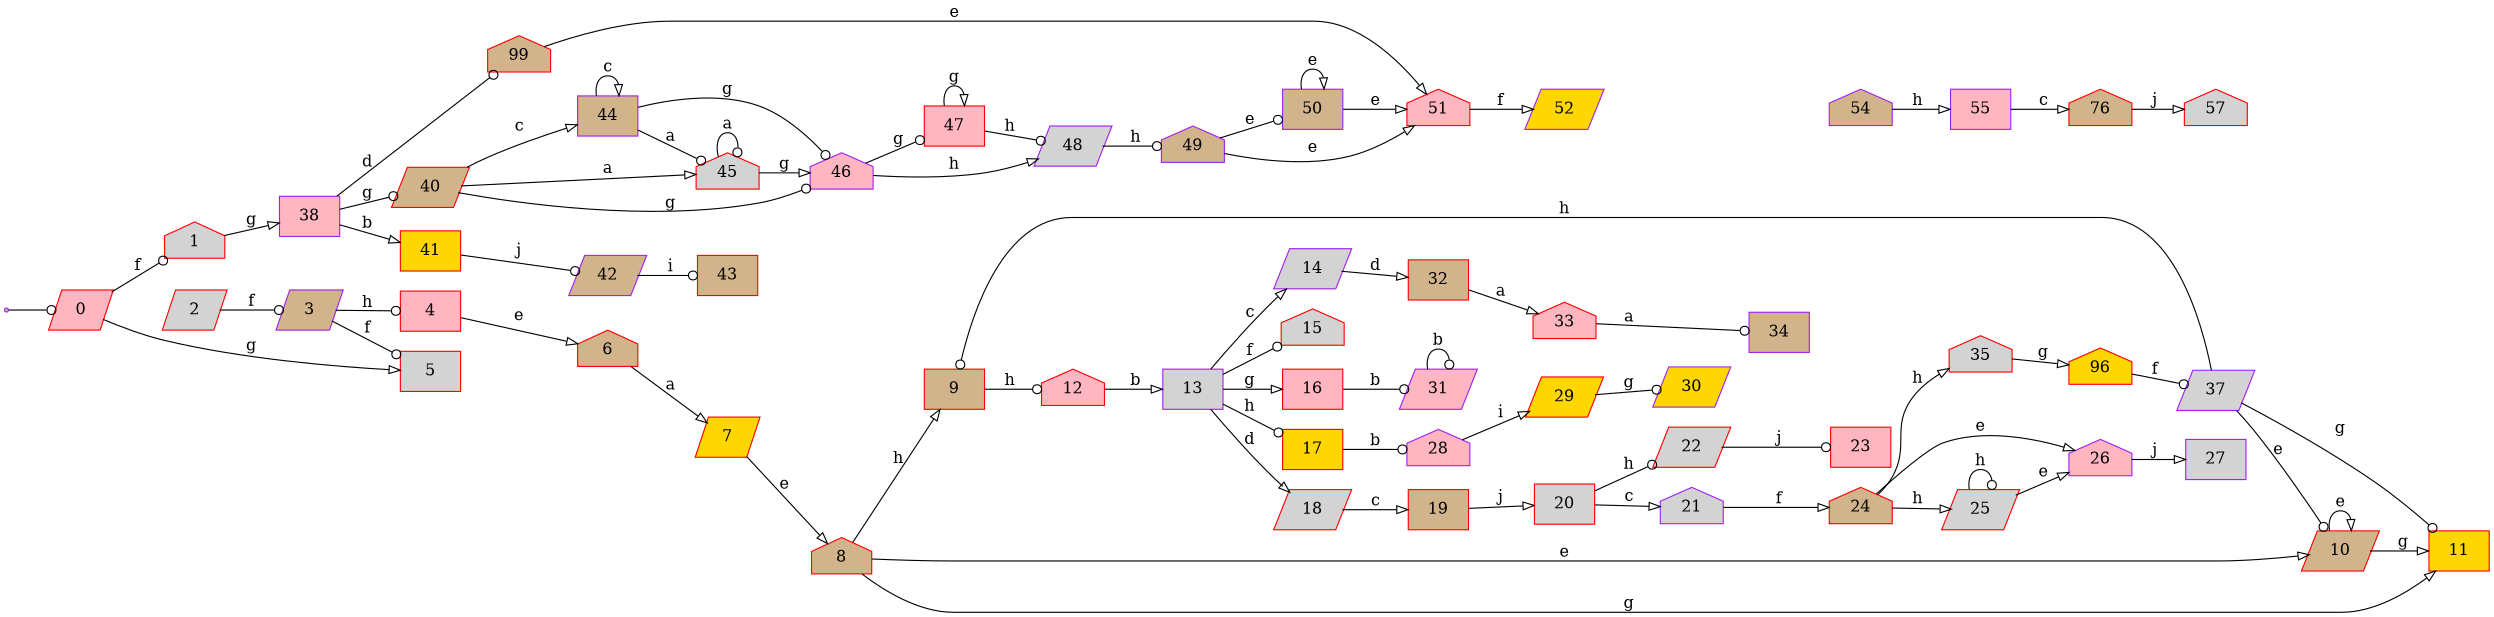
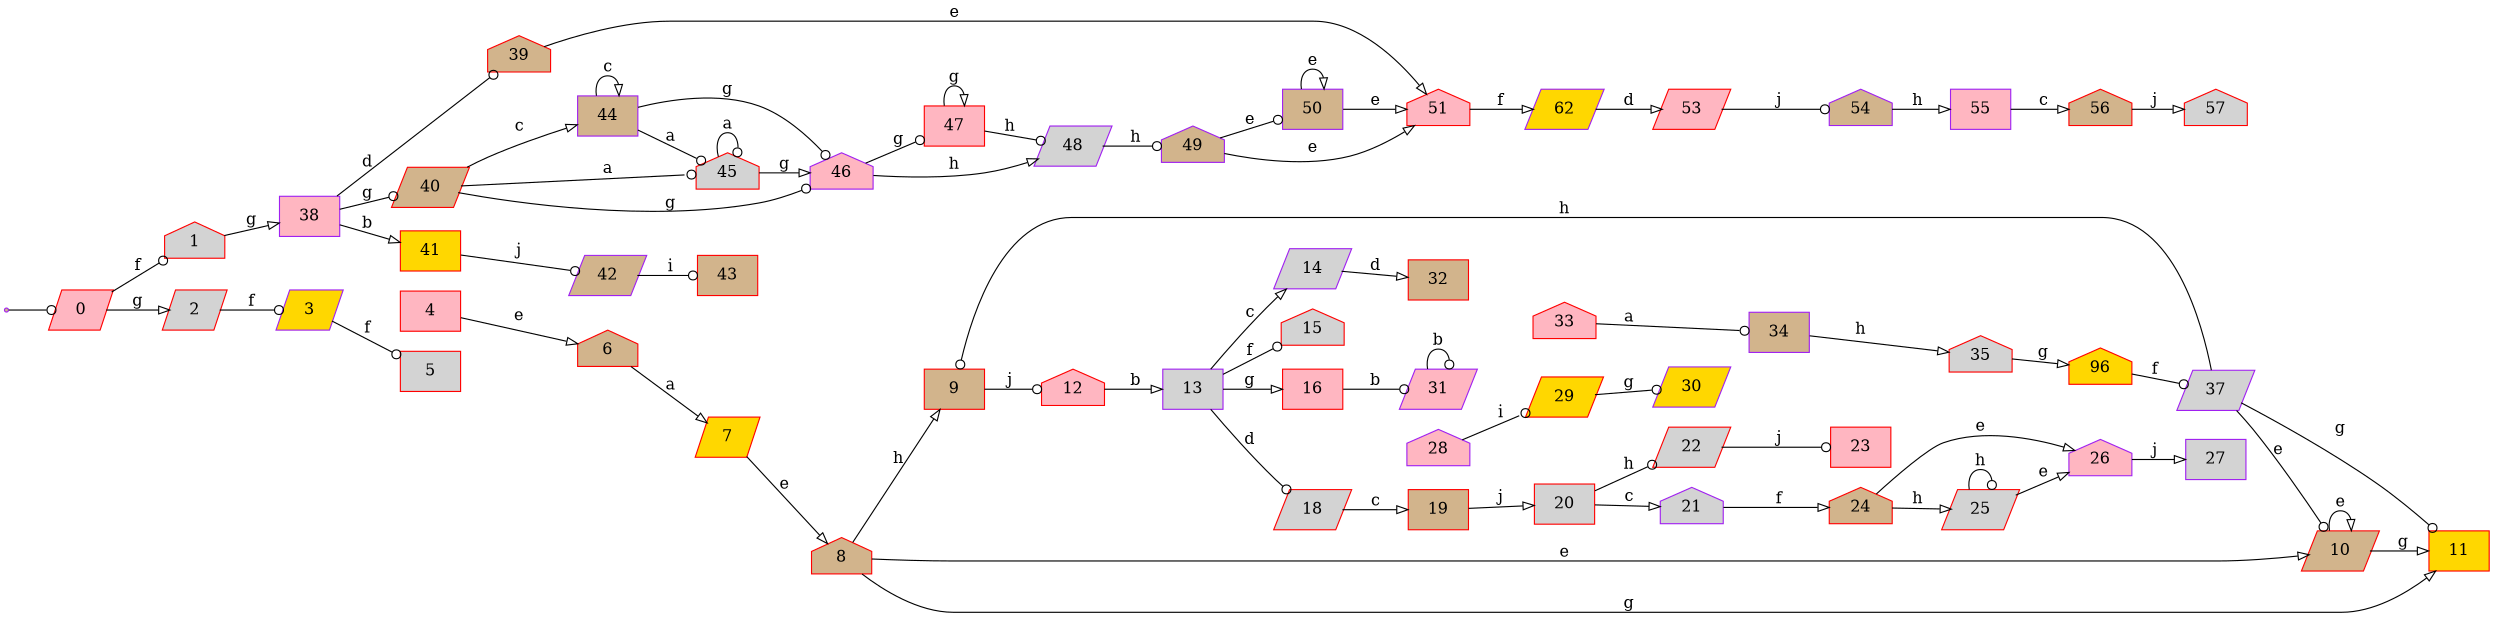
node "99": label "99" -> "39"
node "52": label "52" -> "62"
node "53": added
node "76": label "76" -> "56"
edge "40" -> "45": arrowhead onormal -> odot
edge "32" -> "33": removed, label "a"
node "3": fillcolor tan -> gold
edge "3" -> "4": removed, label "h"
edge "0" -> "5": now "0" -> "2"
edge "9" -> "12": label "h" -> "j"
edge "28" -> "29": arrowhead onormal -> odot
edge "24" -> "35": now "34" -> "35"
edge "13" -> "18": arrowhead onormal -> odot
node "17": removed
